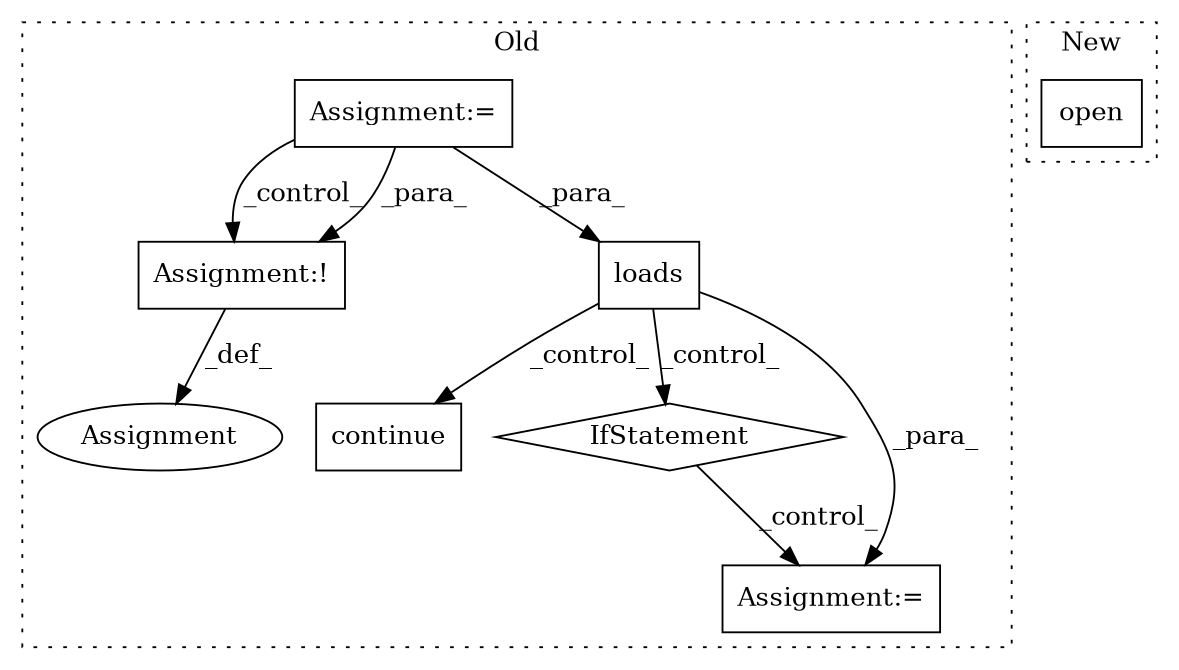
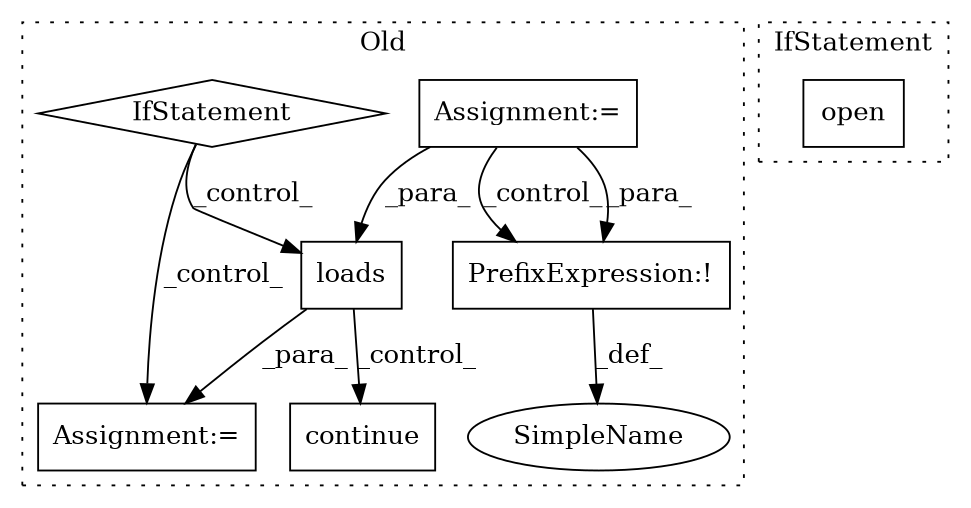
cluster "New": label "New" -> "IfStatement"
node "Assignment:!": label "Assignment:!" -> "PrefixExpression:!"
edge "loads" -> "IfStatement": reversed
node "Assignment": label "Assignment" -> "SimpleName"
